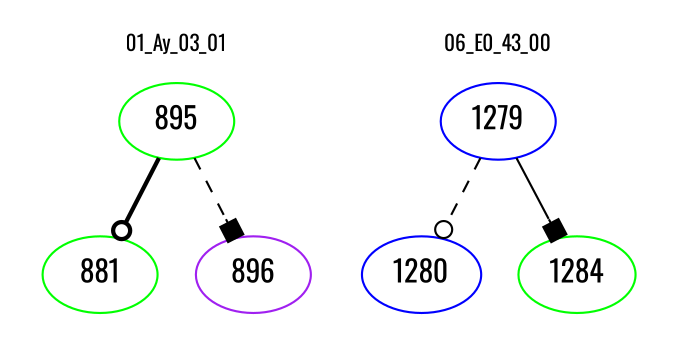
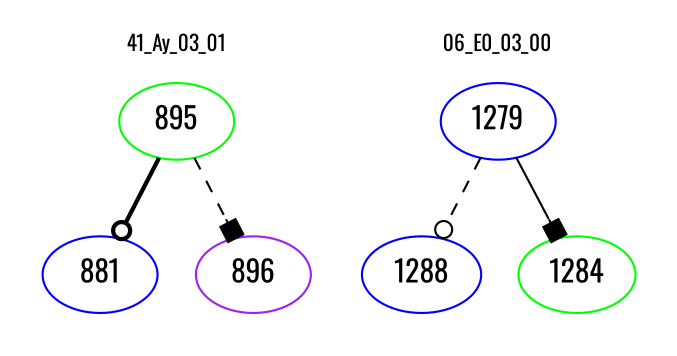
cluster "01_Ay_03_01": label "01_Ay_03_01" -> "41_Ay_03_01"
cluster "06_E0_43_00": label "06_E0_43_00" -> "06_E0_03_00"
node "881": color green -> blue
node "1280": label "1280" -> "1288"
